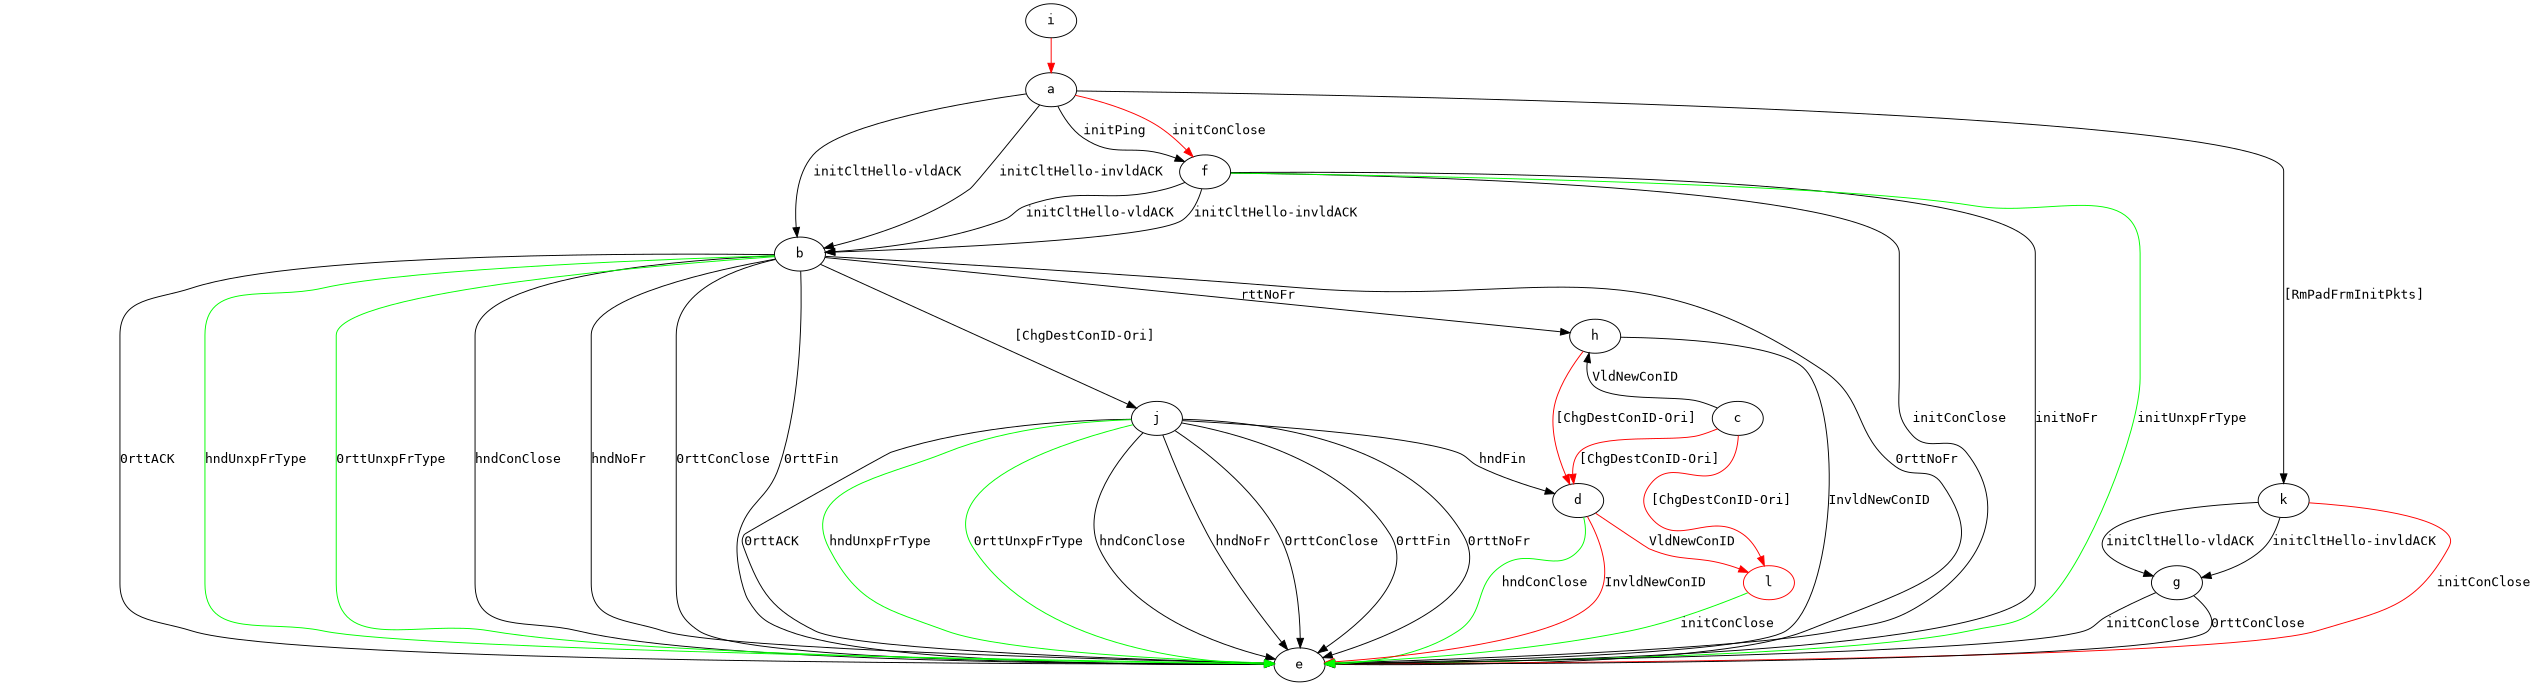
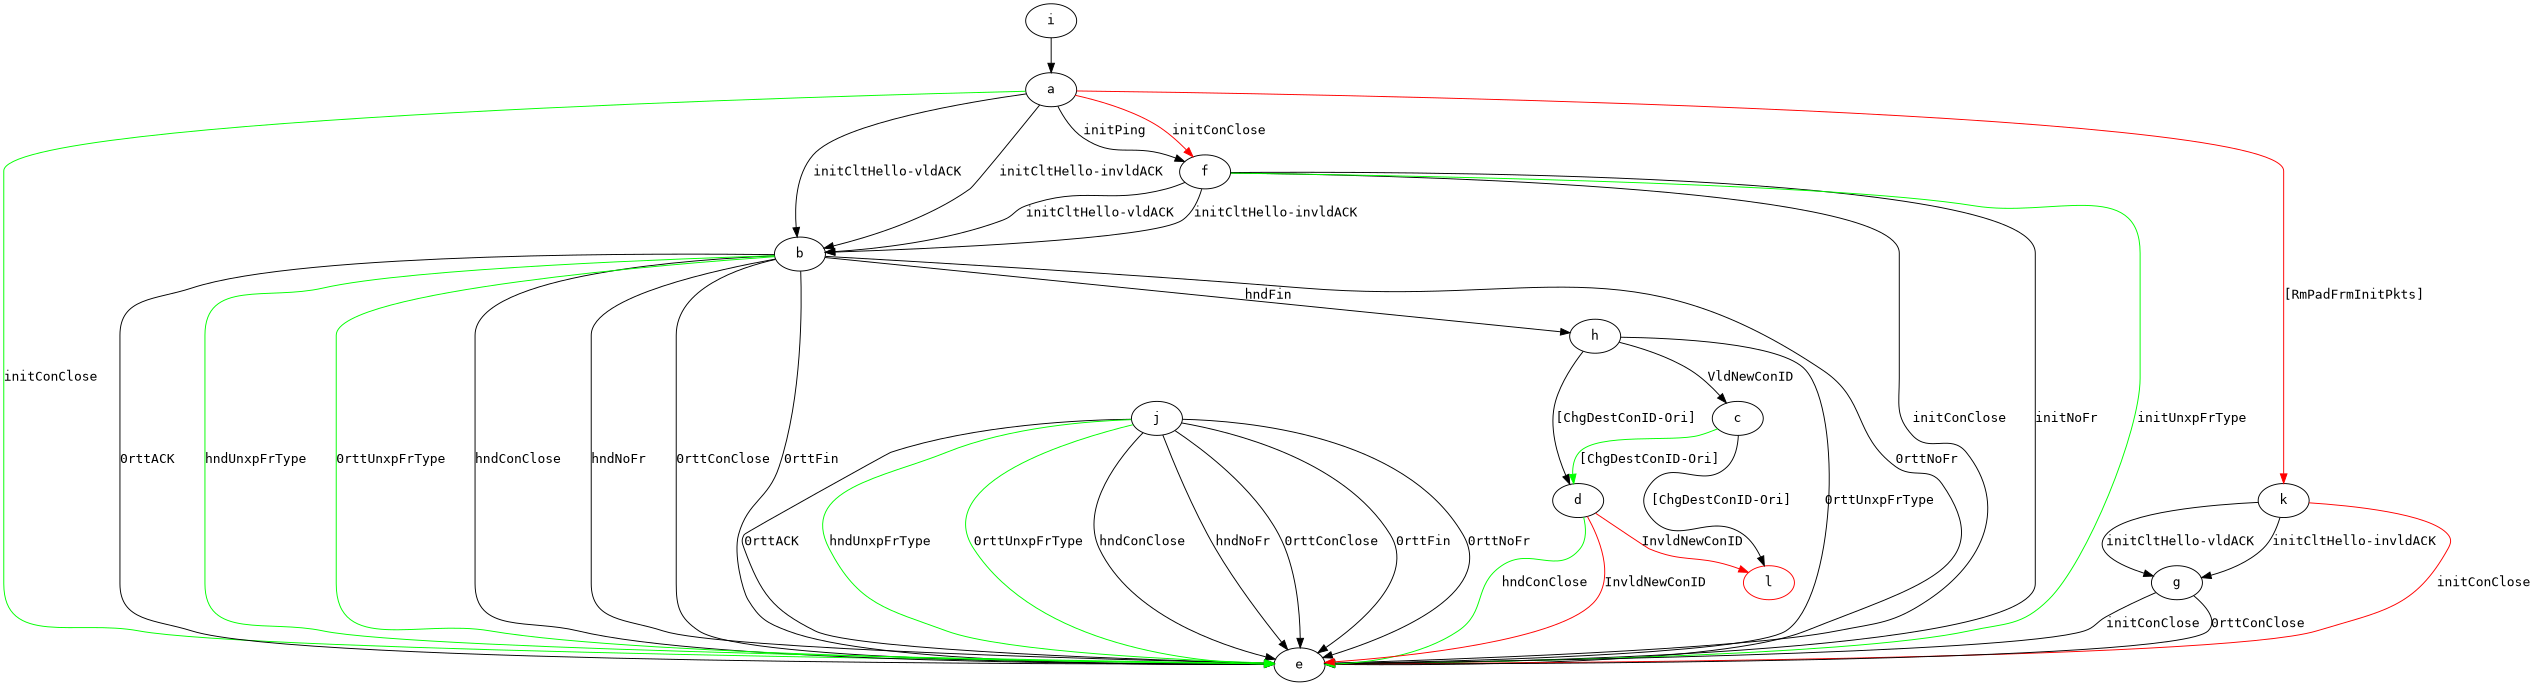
edge "i" -> "a": color red -> black
edge "a" -> "k": color black -> red
edge "b" -> "h": label "rttNoFr " -> "hndFin "
edge "b" -> "j": removed, label "[ChgDestConID-Ori]"
edge "c" -> "h": reversed
edge "h" -> "d": color red -> black
edge "j" -> "d": removed, label "hndFin"
edge "c" -> "d": color red -> green
edge "h" -> "e": label "InvldNewConID " -> "0rttUnxpFrType "
edge "c" -> "l": color red -> black
edge "d" -> "l": label "VldNewConID " -> "InvldNewConID "
edge "l" -> "e": now "a" -> "e"
